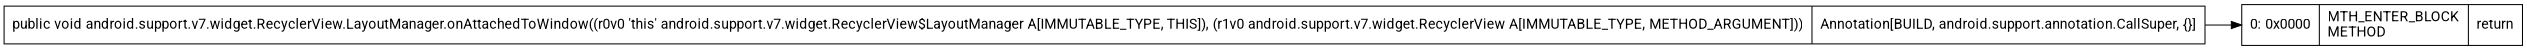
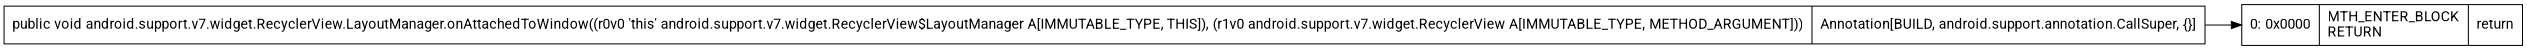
node "0: 0x0000": text "METHOD" -> "RETURN"
